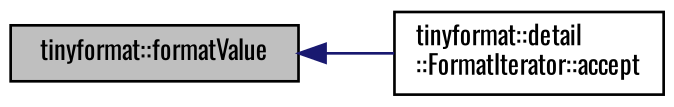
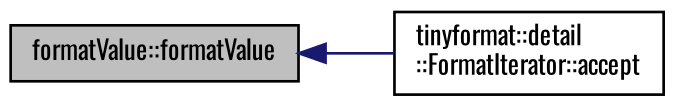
node "tinyformat::formatValue": label "tinyformat::formatValue" -> "formatValue::formatValue"
